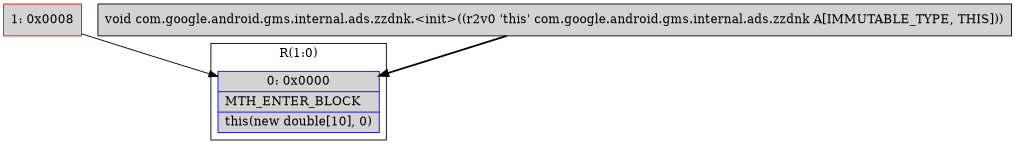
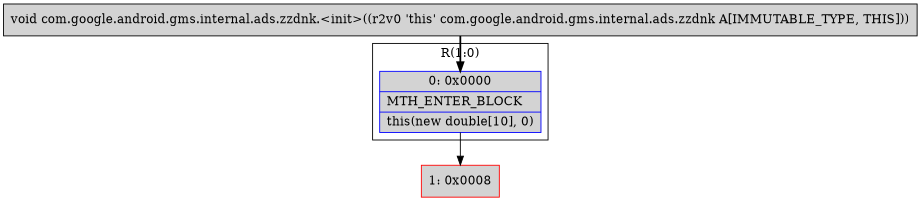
edge "1: 0x0008" -> "0: 0x0000": reversed
